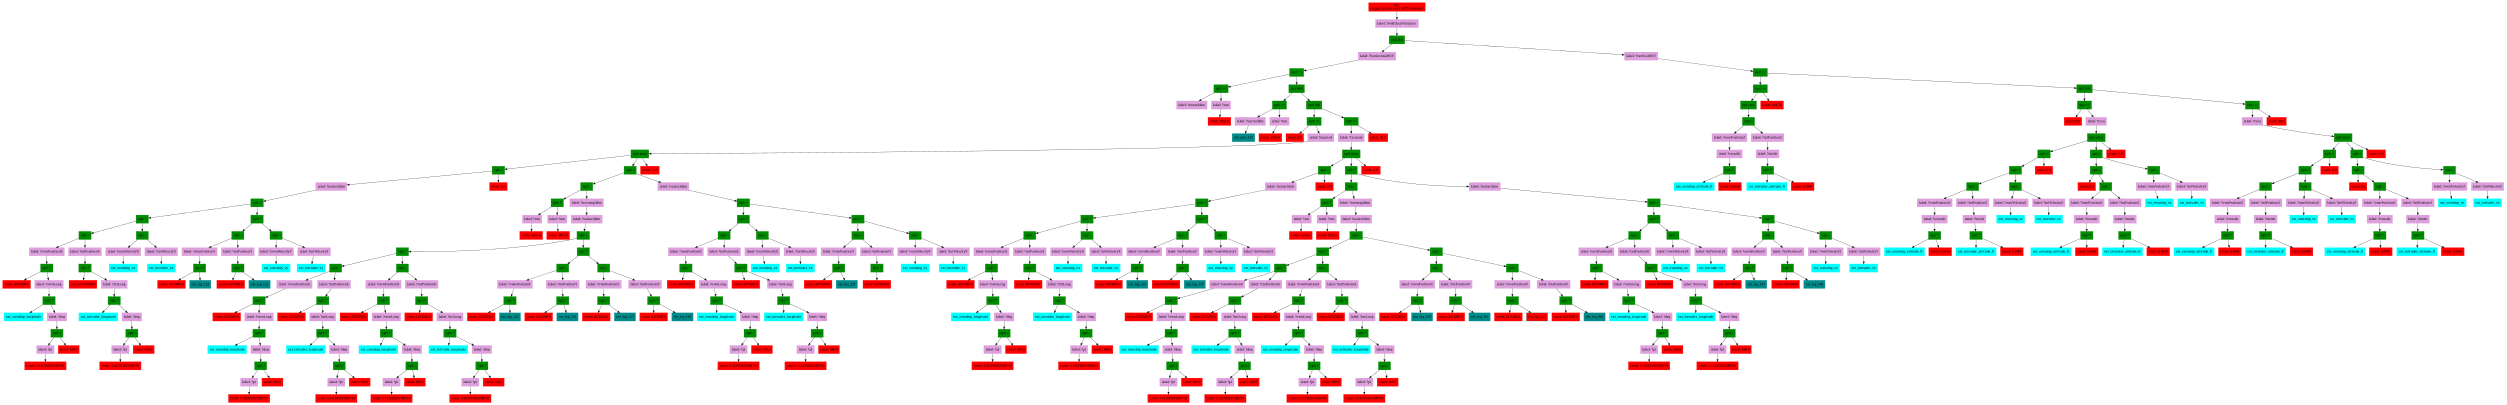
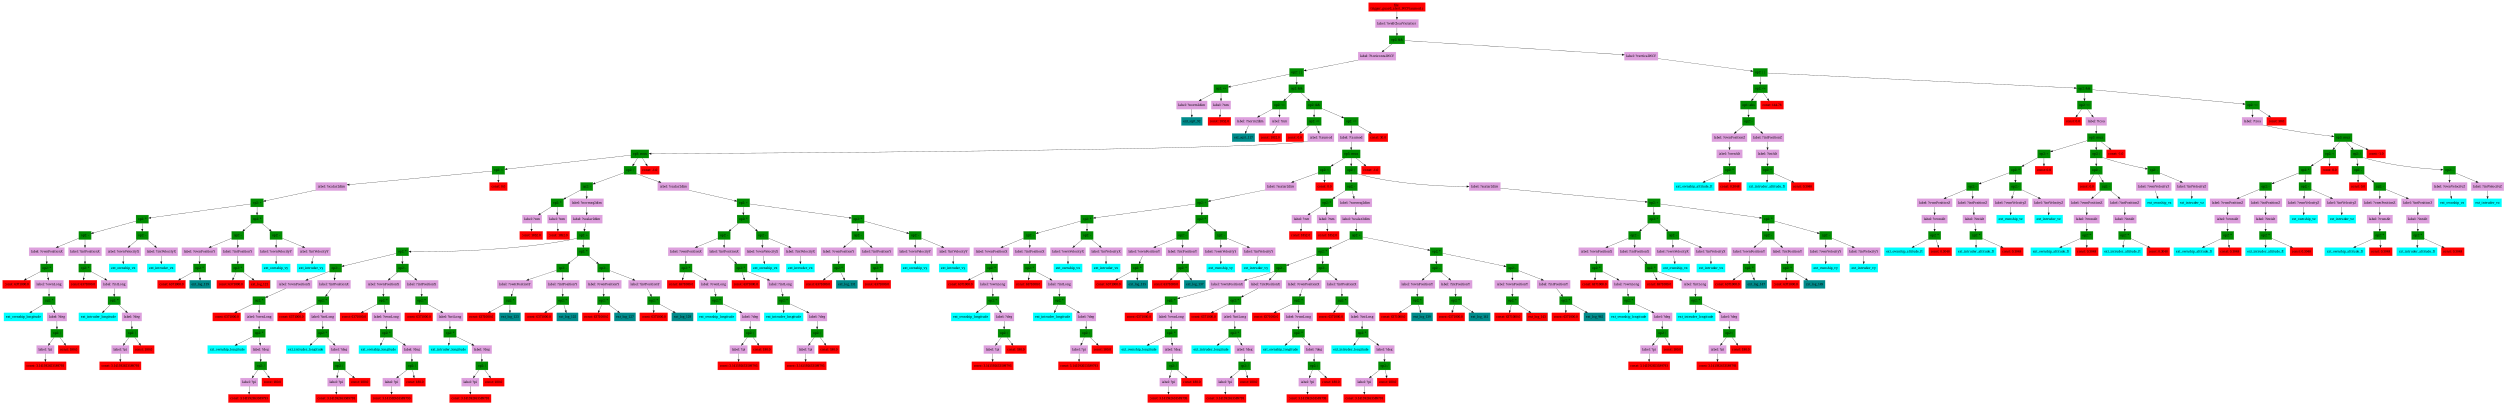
node "ext_sqrt_92": added
node "ext_log_121": fillcolor cyan4 -> red1
